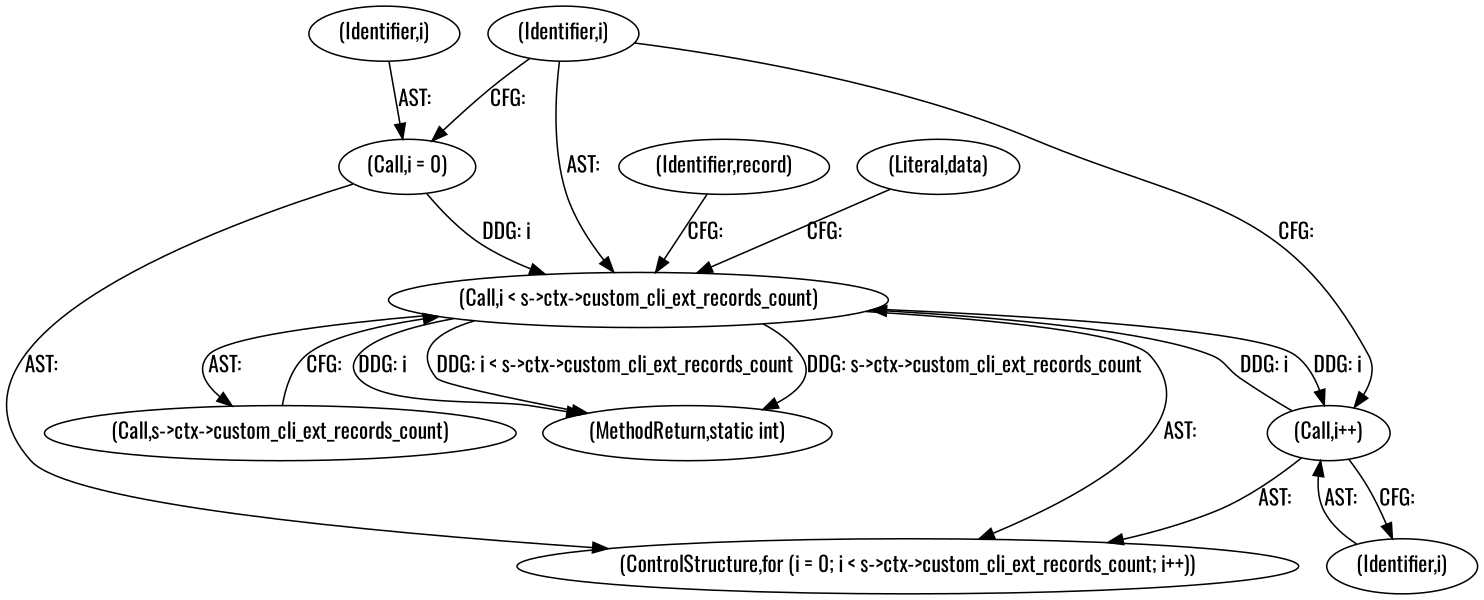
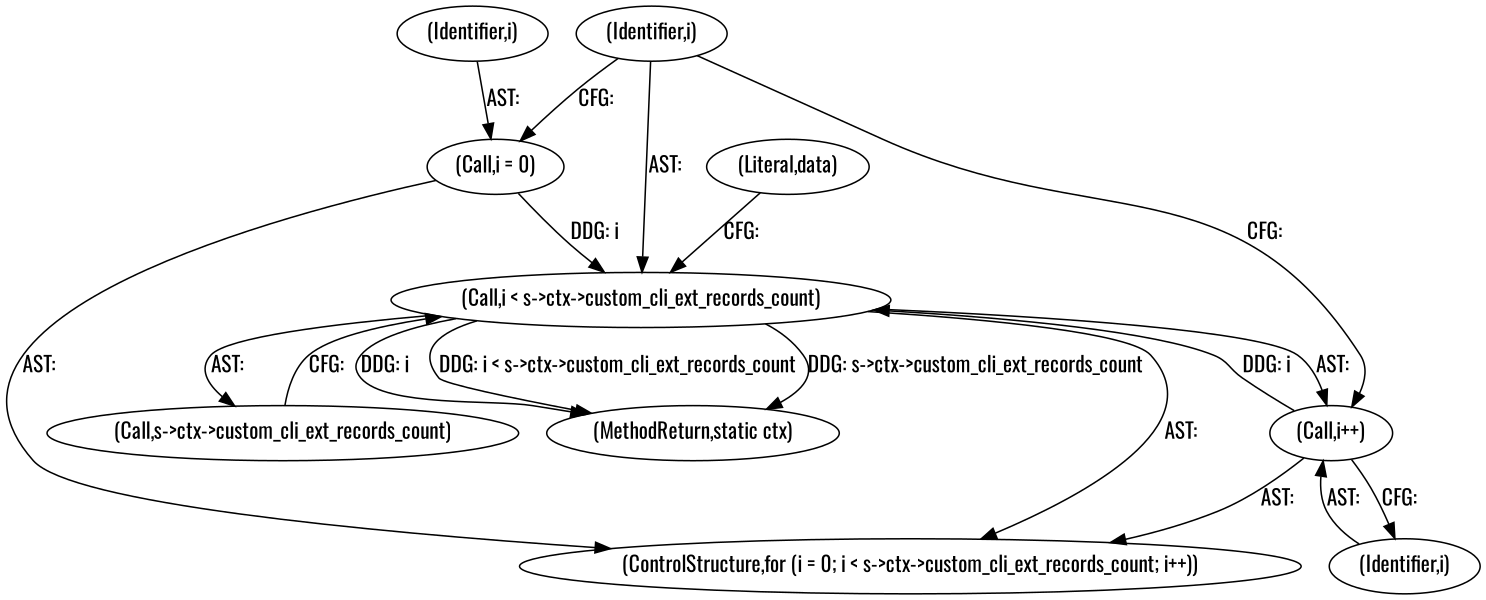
node "(Identifier,record)": removed
edge "(Call,i < s->ctx->custom_cli_ext_records_count)" -> "(Call,i++)": label "DDG: i" -> "AST: "
node "(MethodReturn,static int)": label "(MethodReturn,static int)" -> "(MethodReturn,static ctx)"
